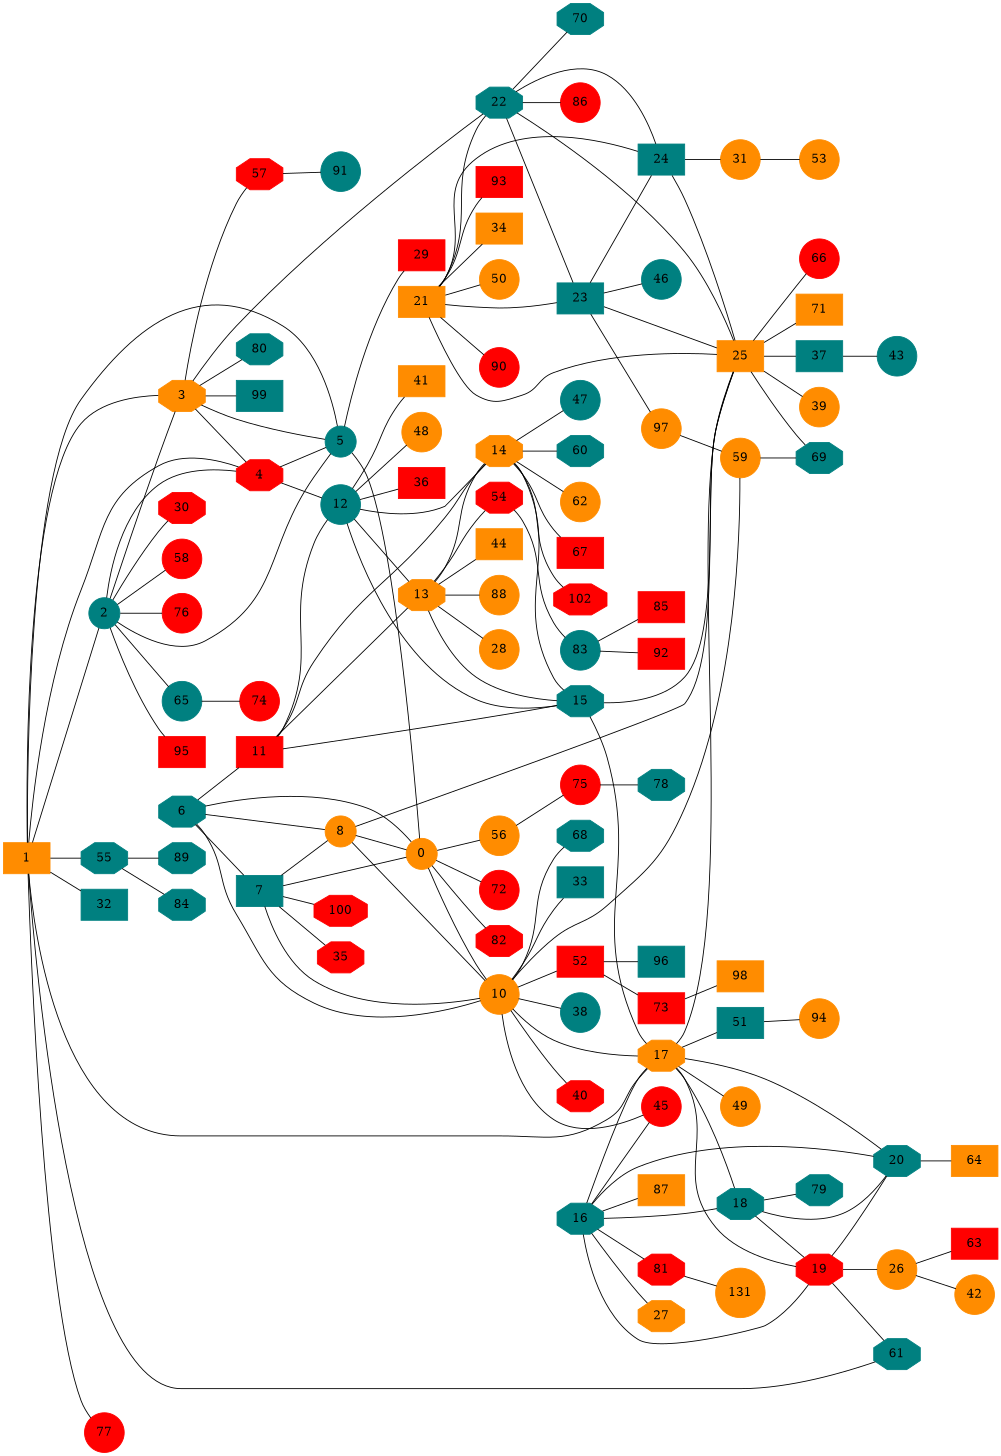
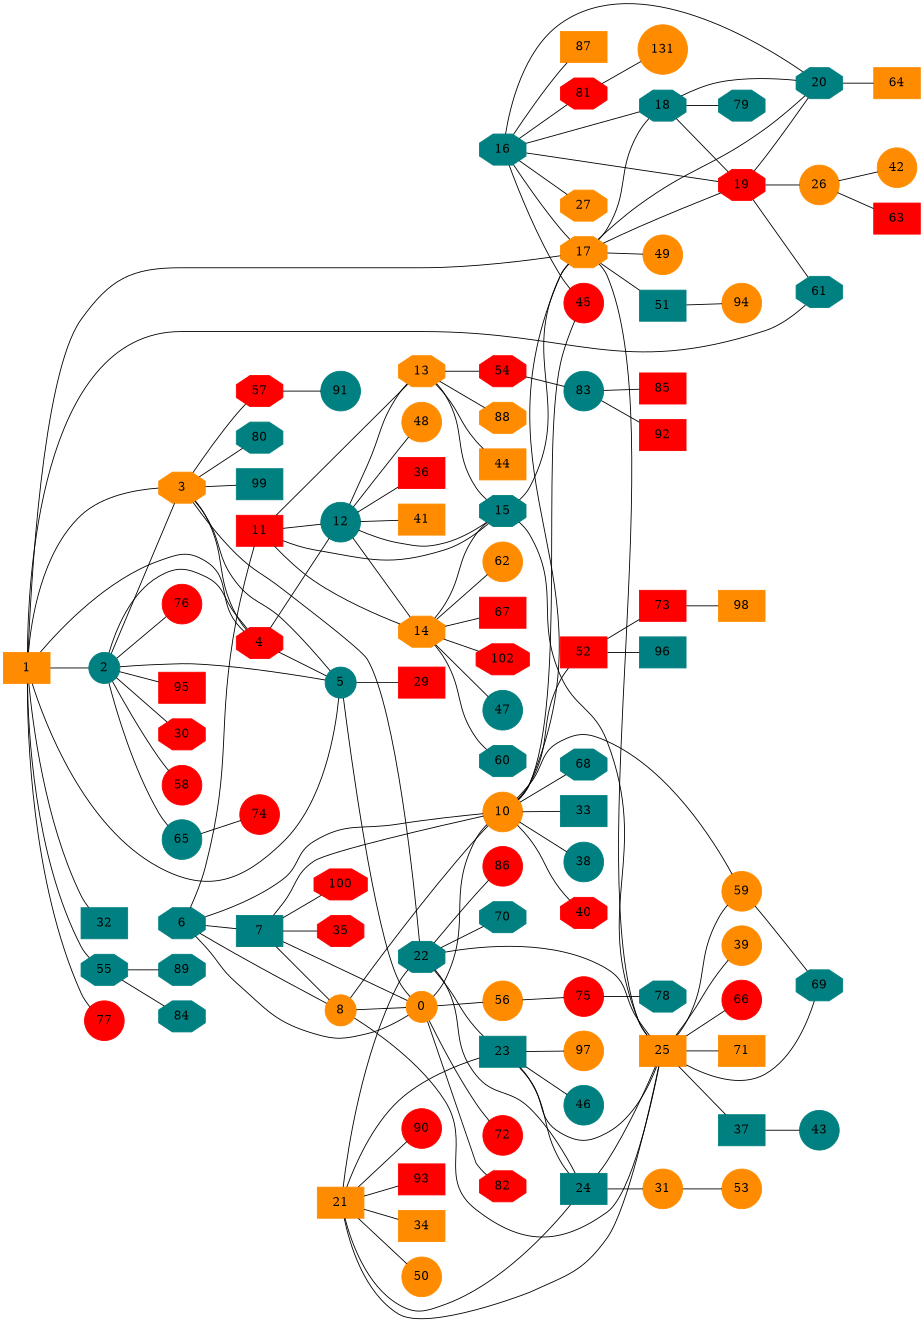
edge "97" -- "59": now "25" -- "59"
edge "14" -- "13": removed
node "88": shape circle -> octagon
node "28": removed
